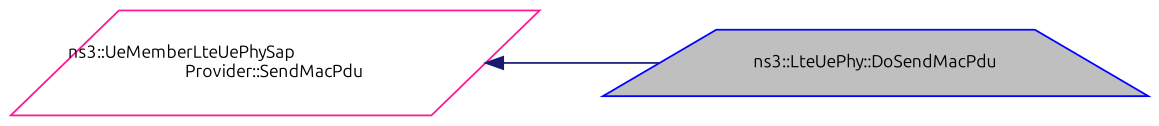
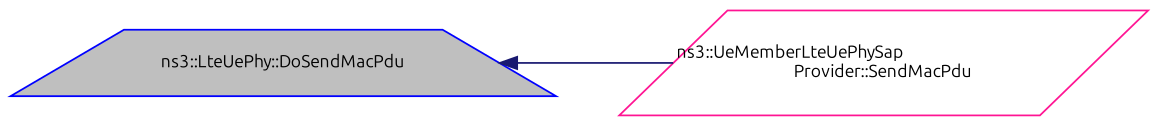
edge "ns3::LteUePhy::DoSendMacPdu" -> "ns3::UeMemberLteUePhySap Provider::SendMacPdu": reversed
